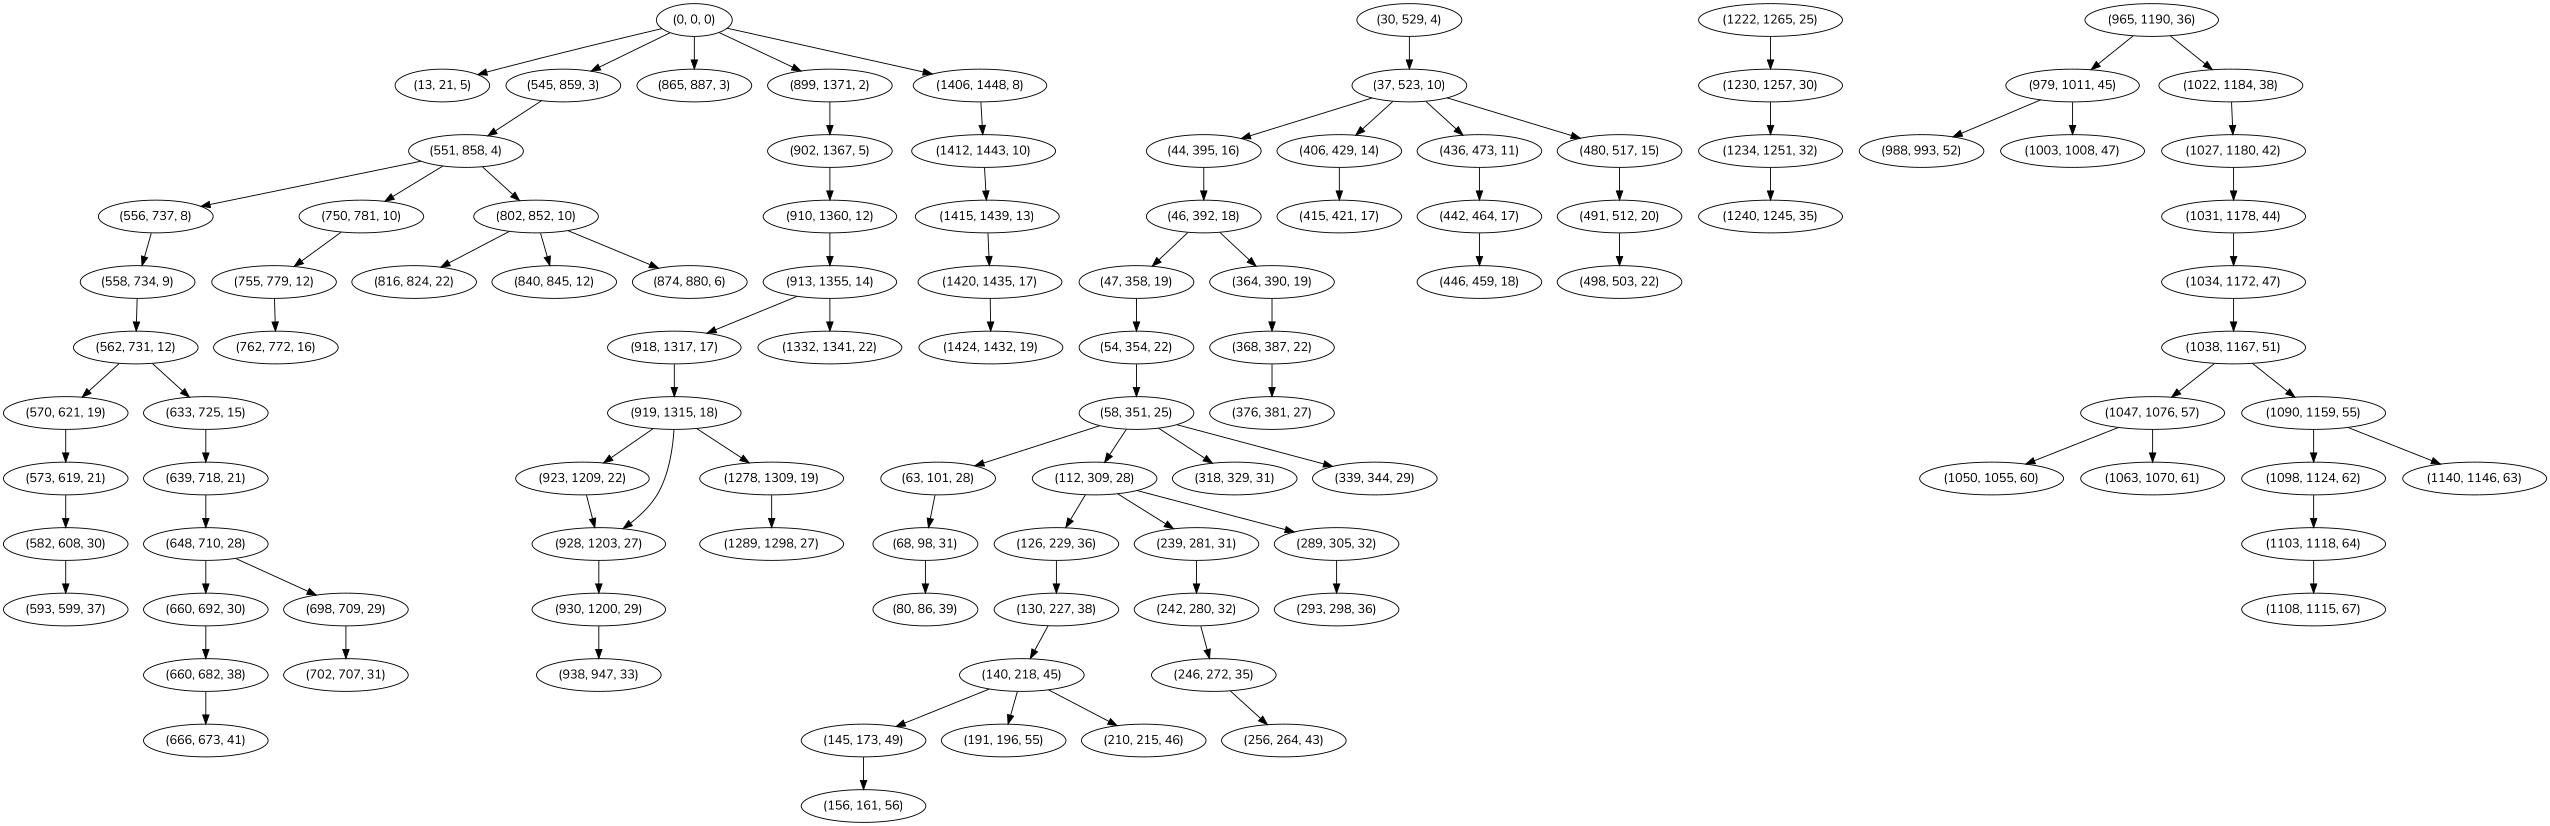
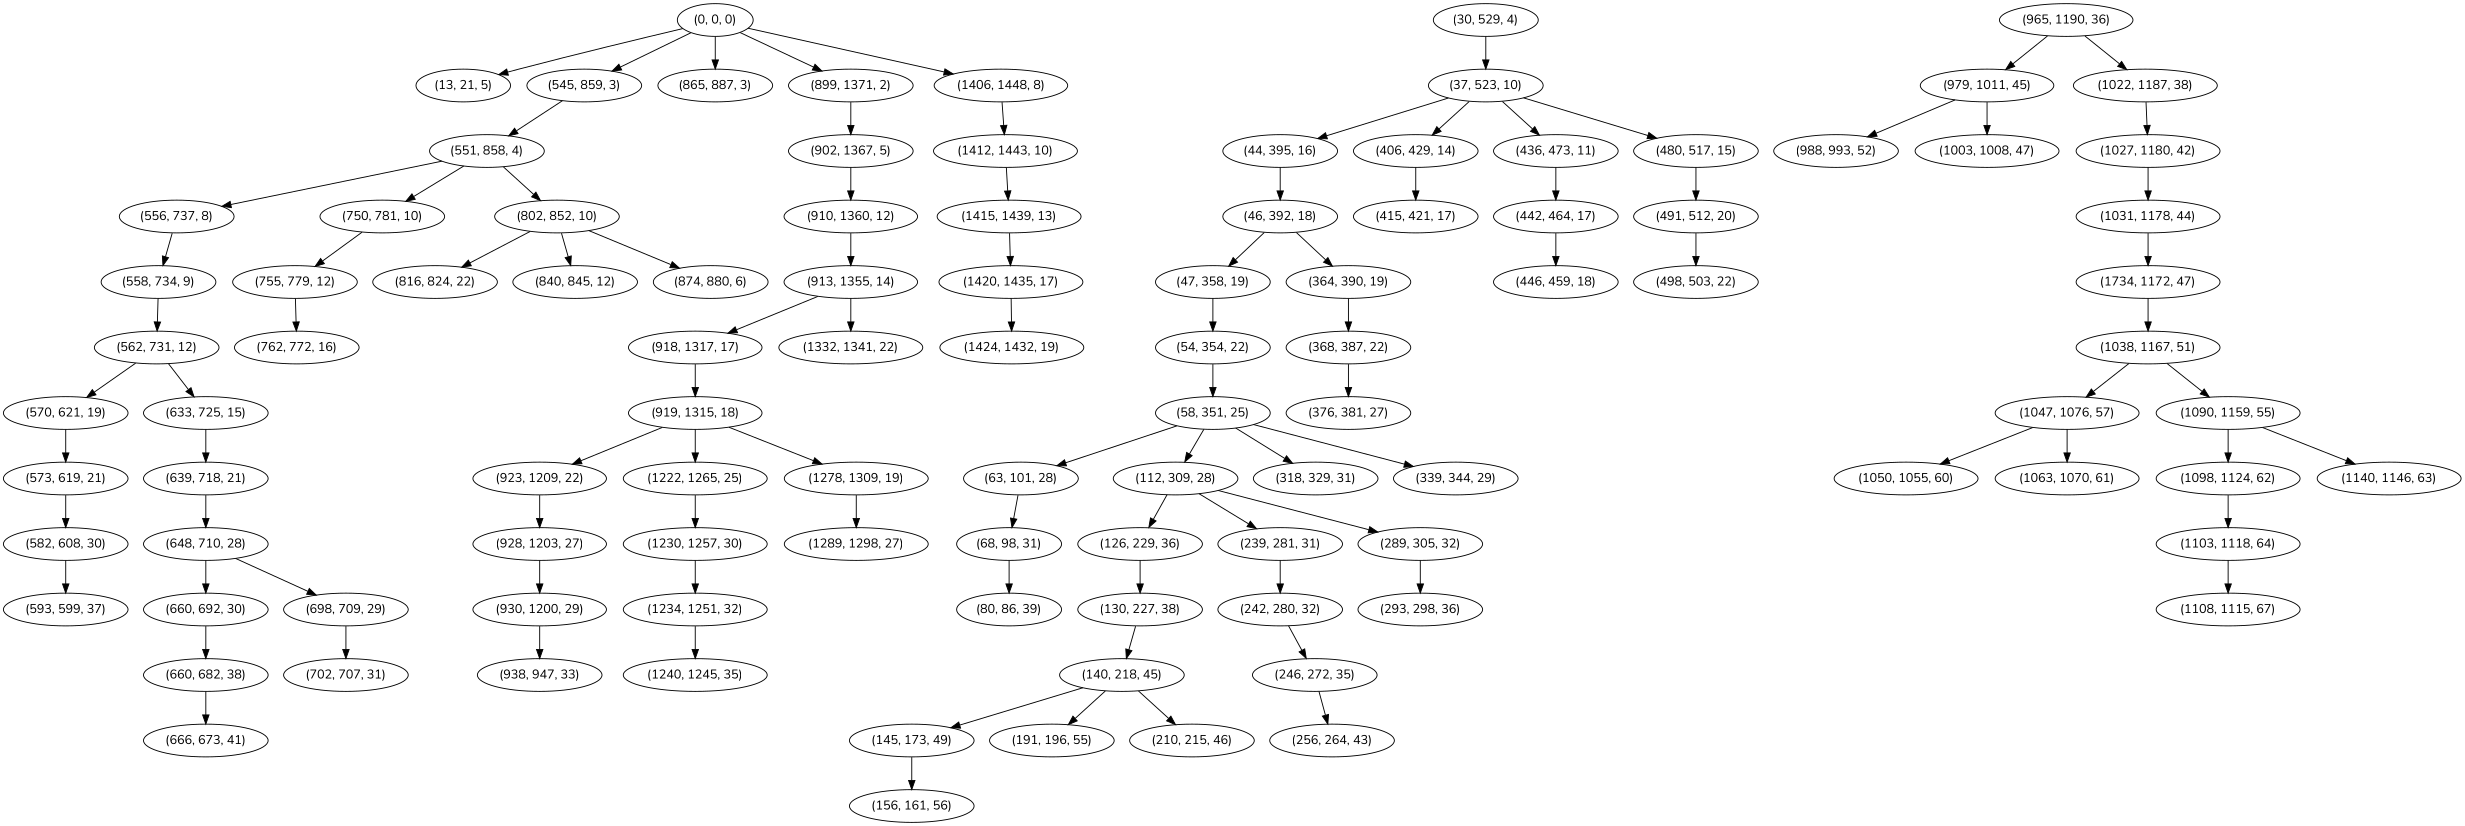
node "(1022, 1184, 38)": label "(1022, 1184, 38)" -> "(1022, 1187, 38)"
node "(1034, 1172, 47)": label "(1034, 1172, 47)" -> "(1734, 1172, 47)"
edge "(919, 1315, 18)" -> "(928, 1203, 27)": now "(919, 1315, 18)" -> "(1222, 1265, 25)"
